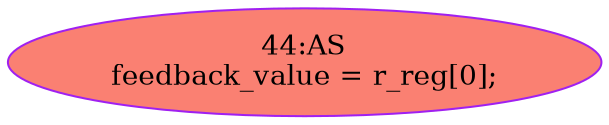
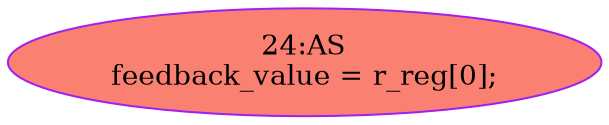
node "44:AS feedback_value = r_reg[0];": label "44:AS feedback_value = r_reg[0];" -> "24:AS feedback_value = r_reg[0];"
